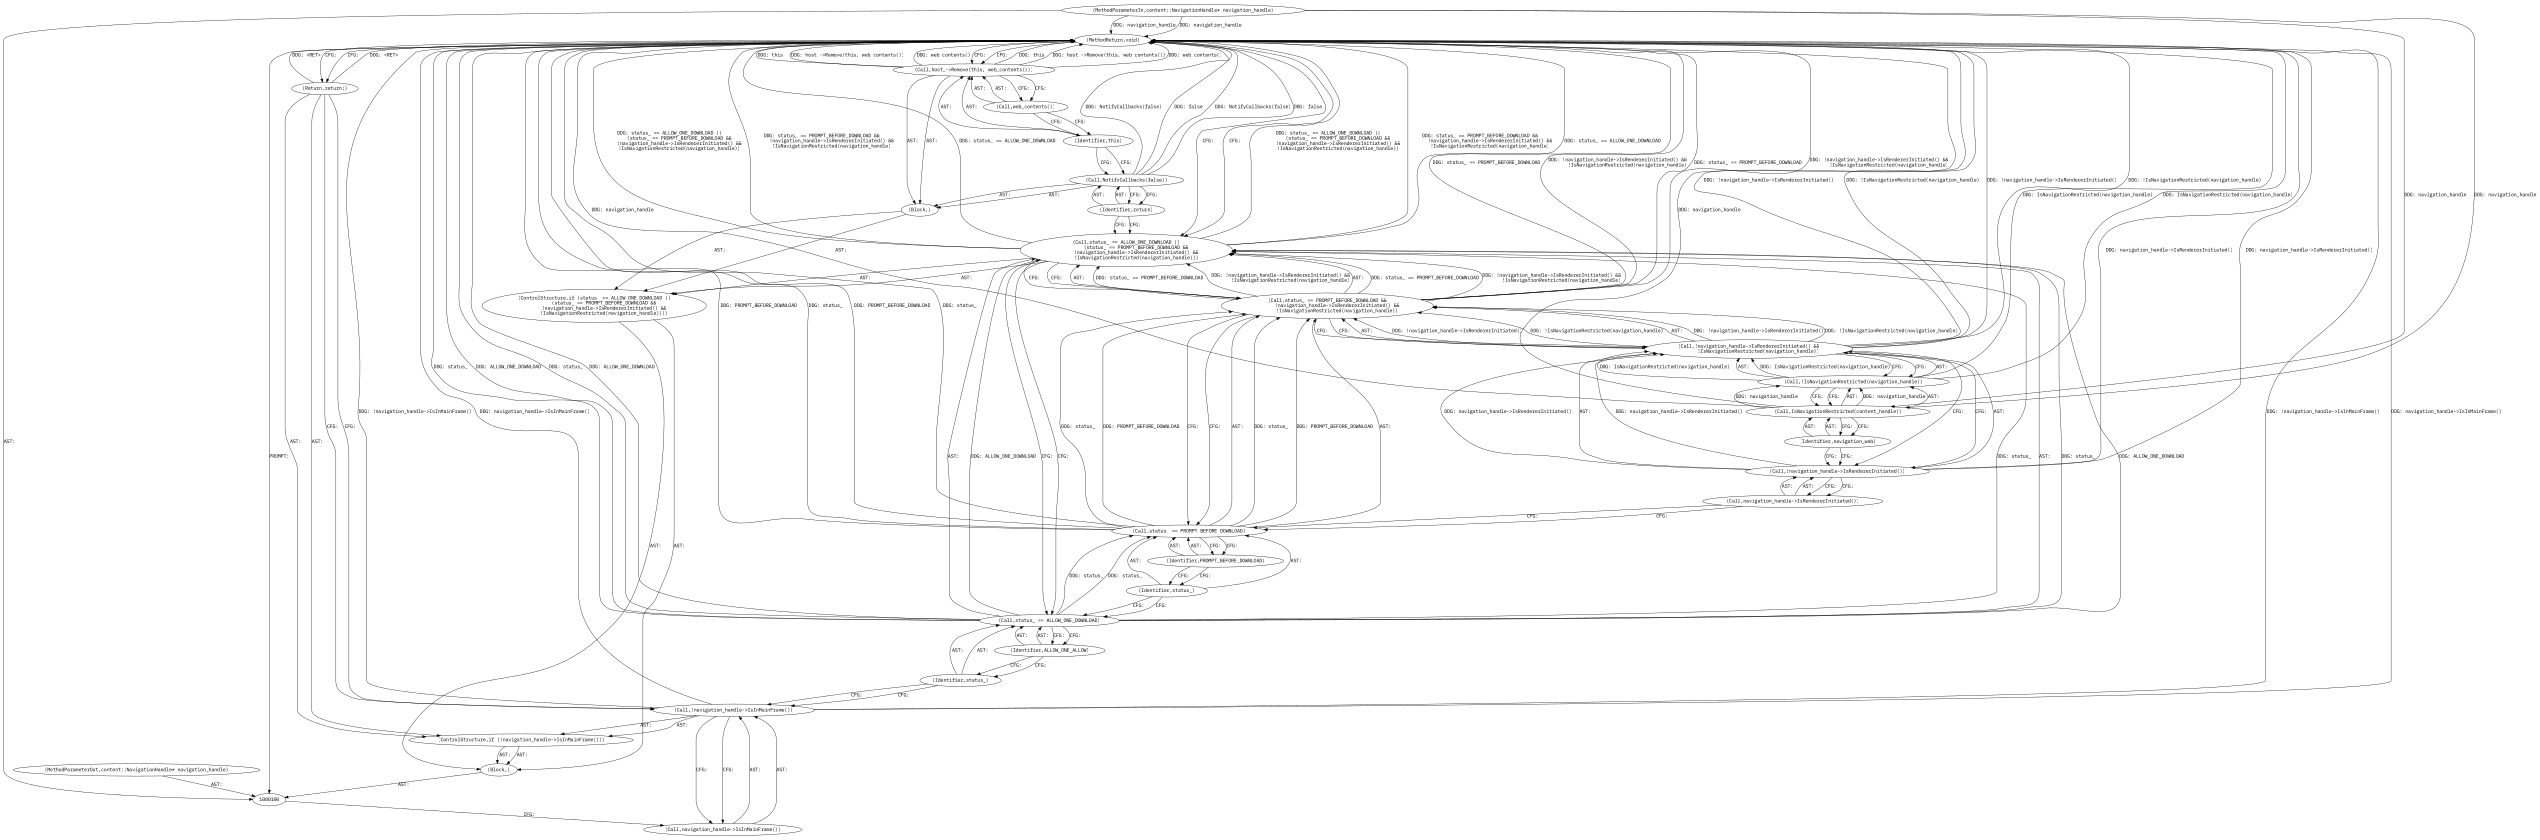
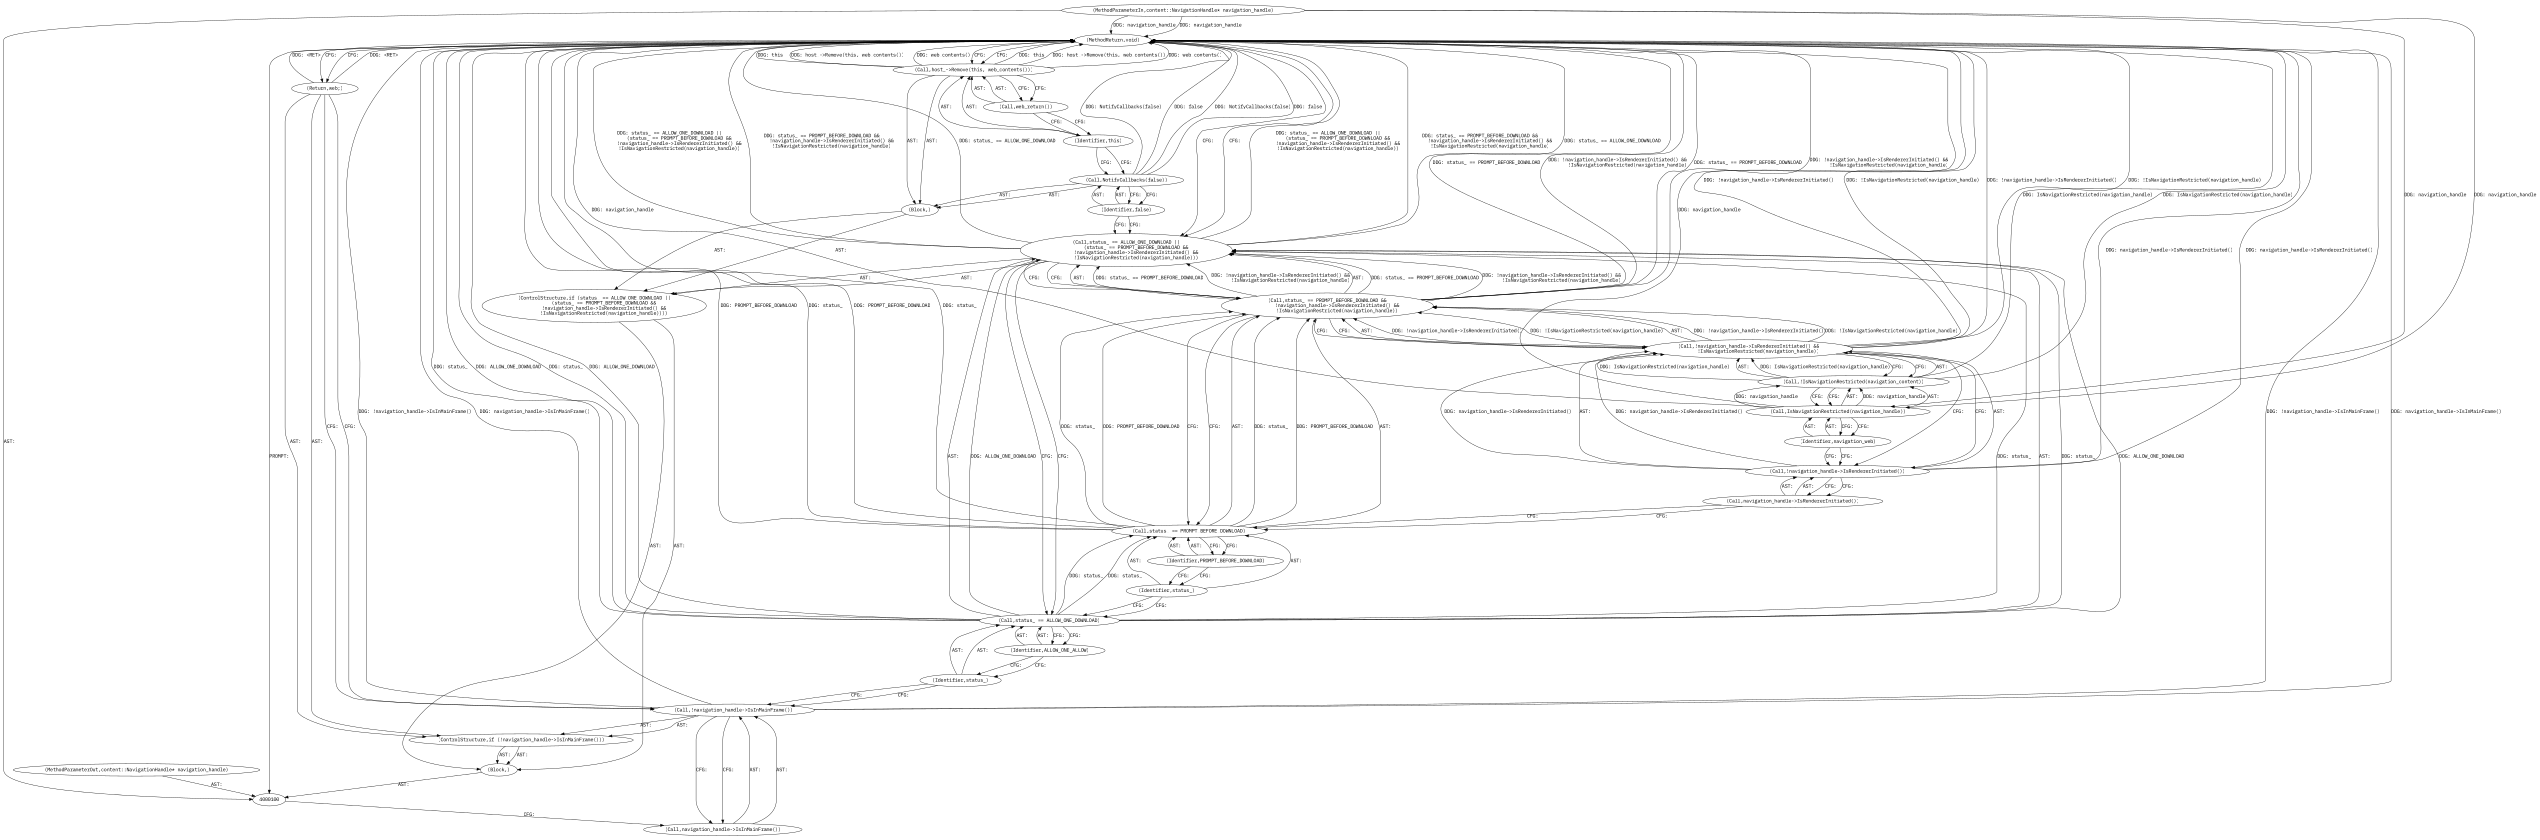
node "(Return,return;)": label "(Return,return;)" -> "(Return,web;)"
node "(Call,web_contents())": label "(Call,web_contents())" -> "(Call,web_return())"
node "(Identifier,return)": label "(Identifier,return)" -> "(Identifier,false)"
node "(Call,!IsNavigationRestricted(navigation_handle))": label "(Call,!IsNavigationRestricted(navigation_handle))" -> "(Call,!IsNavigationRestricted(navigation_content))"
node "(Call,IsNavigationRestricted(content_handle))": label "(Call,IsNavigationRestricted(content_handle))" -> "(Call,IsNavigationRestricted(navigation_handle))"
node "1000100": label "1000100" -> "4000100"
